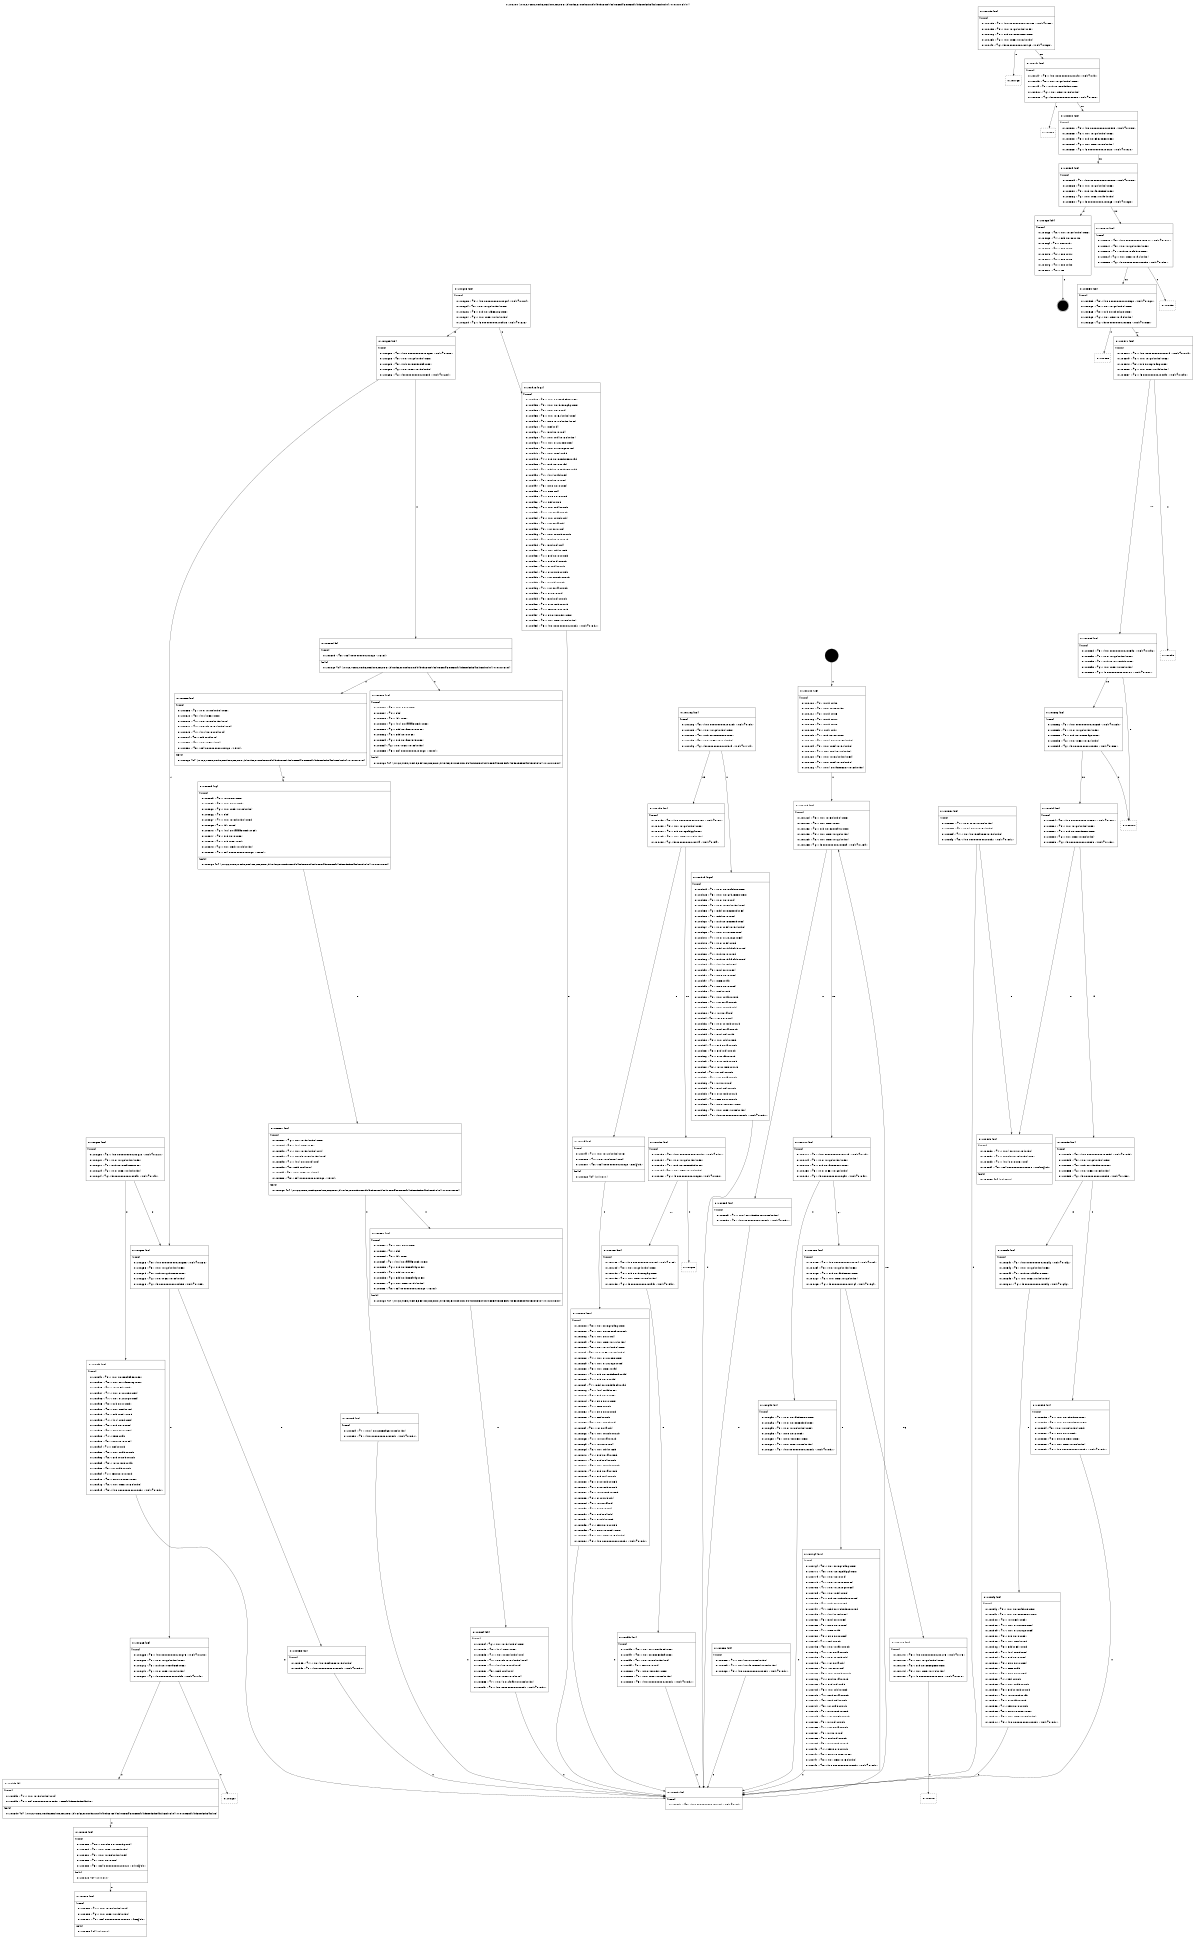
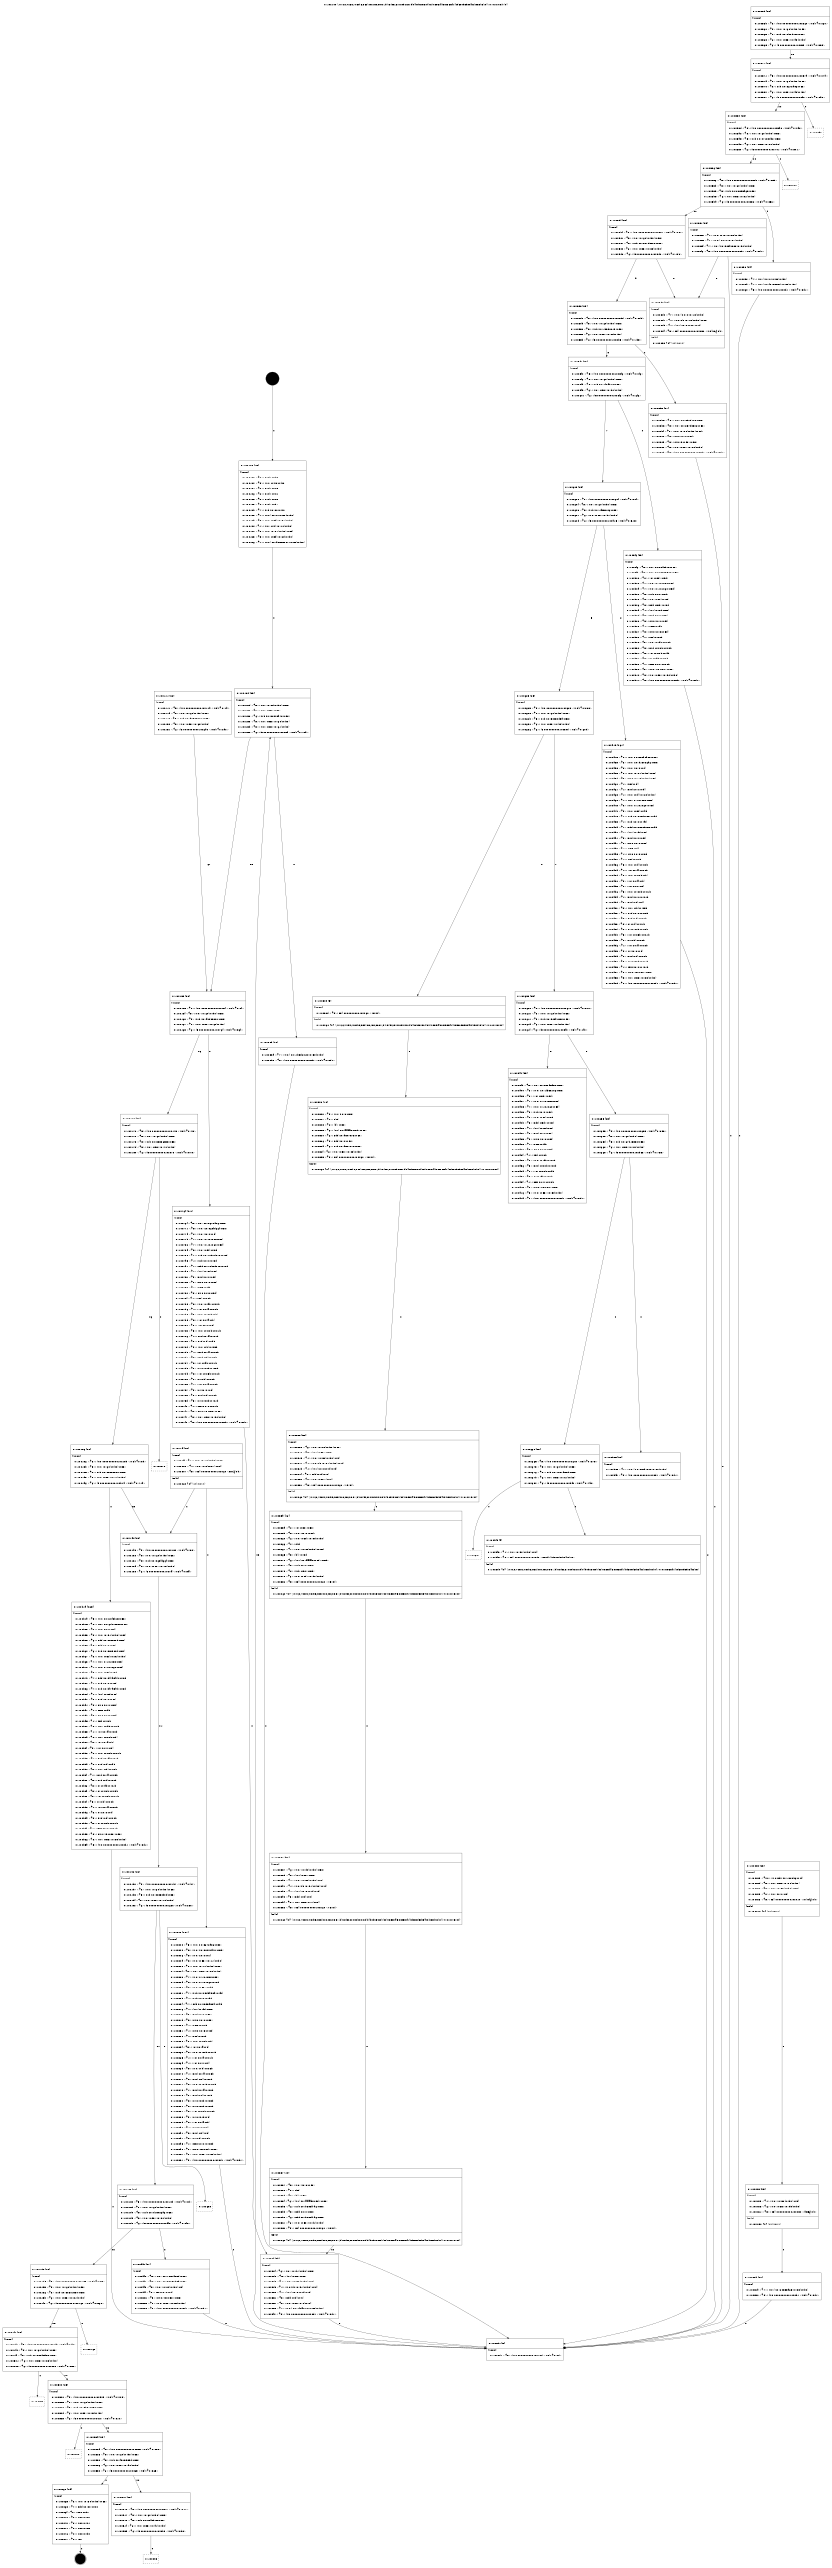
edge "0x401542 [25]" -> "0x40155b [25]": removed, label "11"
node "0x401c35": removed
edge "0x4015f1 [25]" -> "0x40160a [25]": added, label "7"
edge "0x401a0d [5]" -> "0x401a3a [31]": now "0x401a12 [40]" -> "0x401a3a [31]"
edge "0x401623 [25]" -> "0x401655 [25]": now "0x401623 [25]" -> "0x40163c [25]"
edge "0x4015a6 [25]" -> "0x401704": now "0x4015a6 [25]" -> "0x401c52 [19]"
edge "0x40149c [22]" -> "0x4017ff [13]": reversed
edge "0x40142d [23]" -> "0x401444 [22]": now "0x40142d [23]" -> "0x40145a [22]"
edge "0x401470 [22]" -> "0x401486 [22]": added, label "16"
edge "0x401a87 [32]" -> "0x401c29 [12]": now "0x401c1a [15]" -> "0x401c29 [12]"
edge "0x401aa7 [40]" -> "0x401acf [39]": label " 1" -> " 12"
node "0x401691 [27]": removed
edge "0x4018fb [83]" -> "0x401cd4 [5]": removed, label "2"
edge "0x401bee [12]" -> "0x401cd4 [5]": removed, label "1"
edge "0x40176f [144]" -> "0x401cd4 [5]": now "0x40176f [144]" -> "0x401acf [39]"
edge "0x401bfa [9]" -> "0x401c03 [23]": removed, label "1"
edge "0x4014c8 [22]" -> "0x4014de [25]": added, label "12"
node "0x401c41": added
